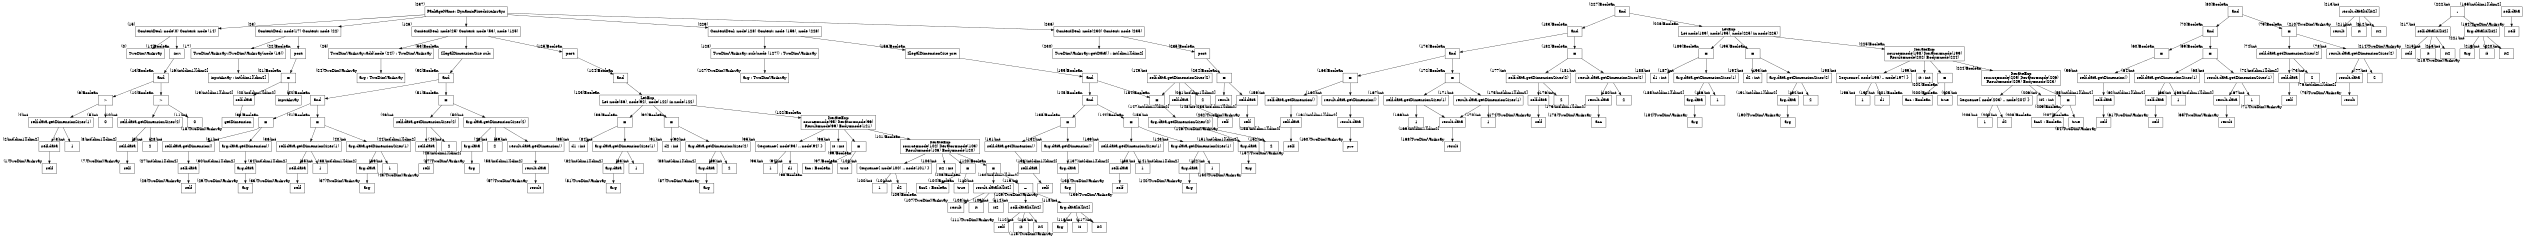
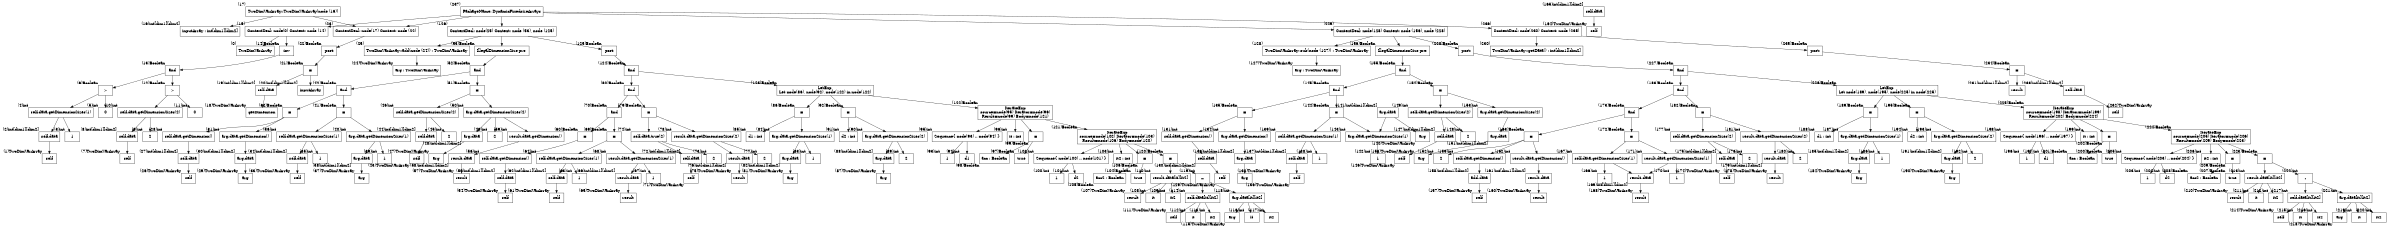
edge "ContextDecl: node(17) Context: node (22) (23)" -> "TwoDimVarArray::TwoDimVarArray(node (16)) (17)": reversed
node "post: (228)Boolean": added
node "IllegalDimensionSize sub: (53)Boolean": label "IllegalDimensionSize sub: (53)Boolean" -> "IllegalDimensionSize pre: (53)Boolean"
node "self.data.getDimensionSizes(2) (74)int": label "self.data.getDimensionSizes(2) (74)int" -> "self.data.true(2) (74)int"
edge "and (124)Boolean" -> "and (80)Boolean": added
edge "self.data.getDimensionSizes(2) (149)int" -> "= (154)Boolean": reversed
node "self.data (158)int[dim1][dim2]": label "self.data (158)int[dim1][dim2]" -> "add.data (158)int[dim1][dim2]"
node "acc (178)TwoDimVarArray": label "acc (178)TwoDimVarArray" -> "result (178)TwoDimVarArray"
edge "arg.data.getDimensionSizes(2) (153)int" -> "2 (152)int": now "= (163)Boolean" -> "2 (152)int"
node "pre (160)TwoDimVarArray": label "pre (160)TwoDimVarArray" -> "result (160)TwoDimVarArray"
edge "arg.data.getDimensionSizes(1) (143)int" -> "arg.data (141)int[dim1][dim2]": reversed
node "= (223)Boolean": added
